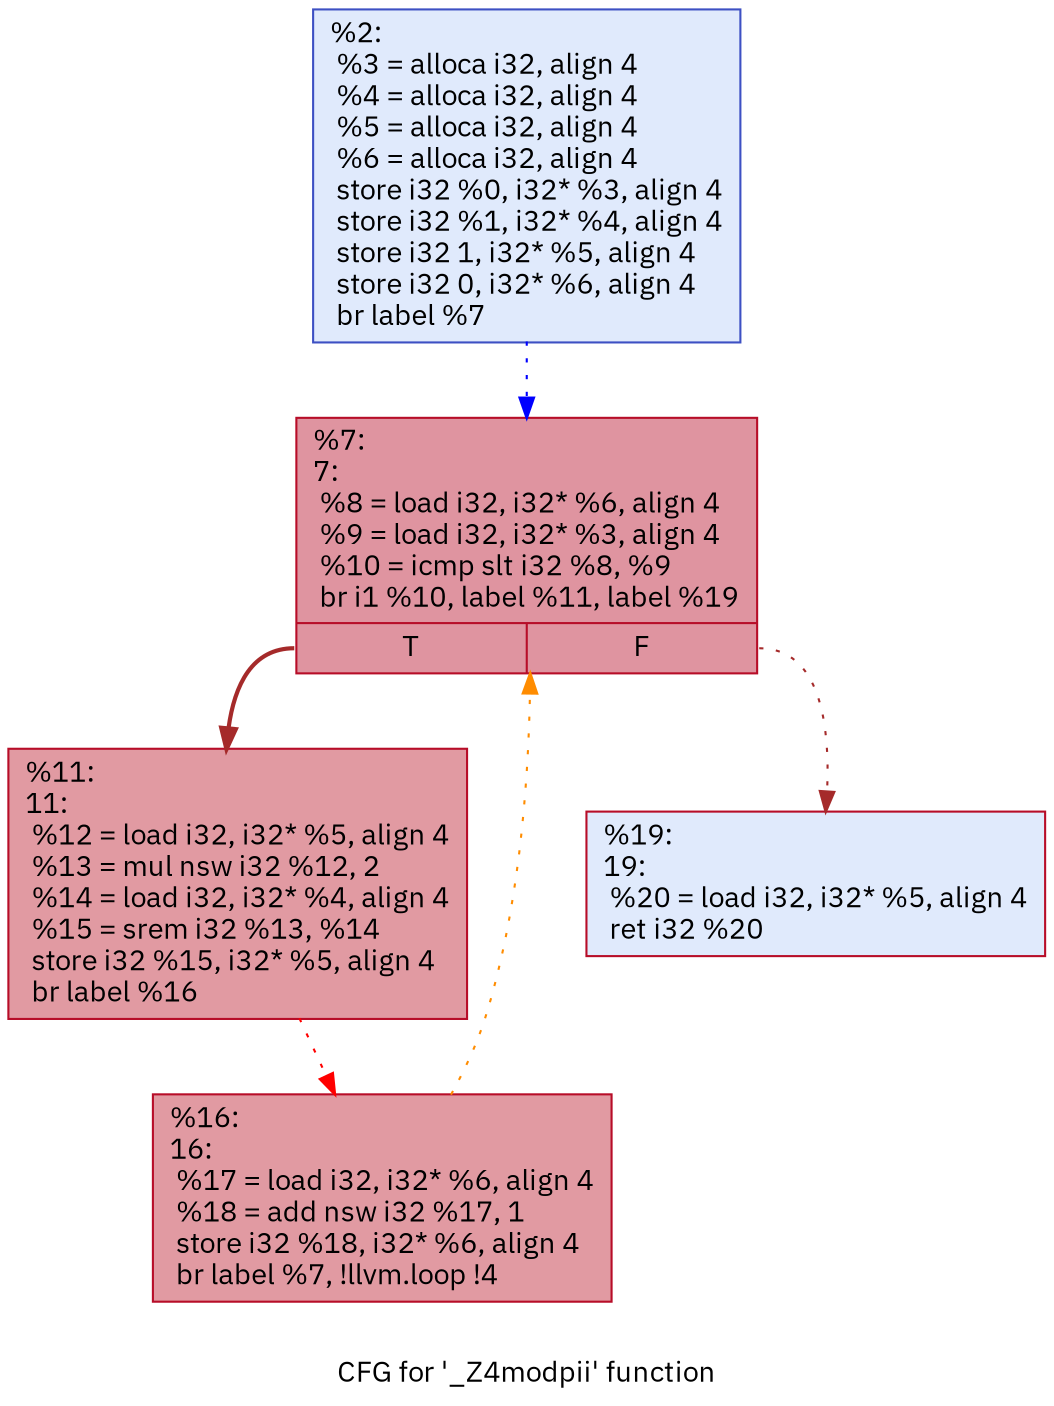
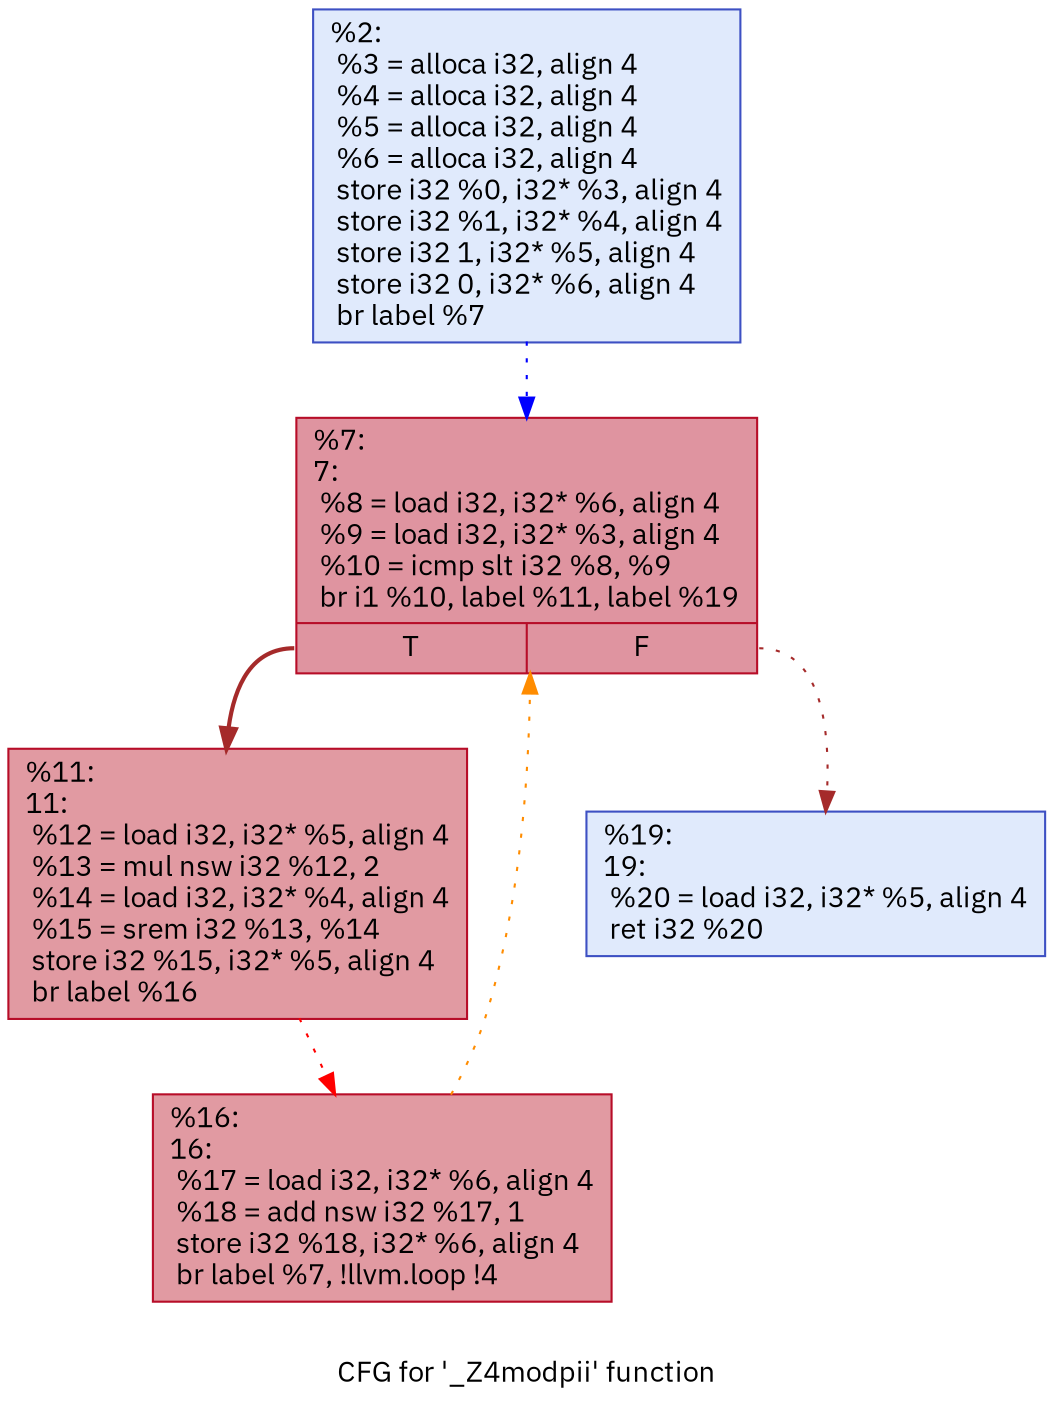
node "%19:": color #b70d28ff -> #3d50c3ff
